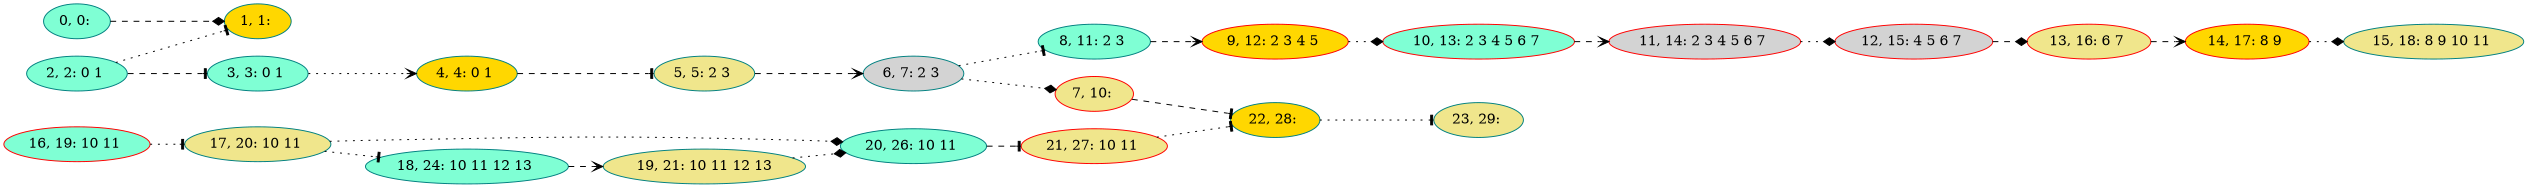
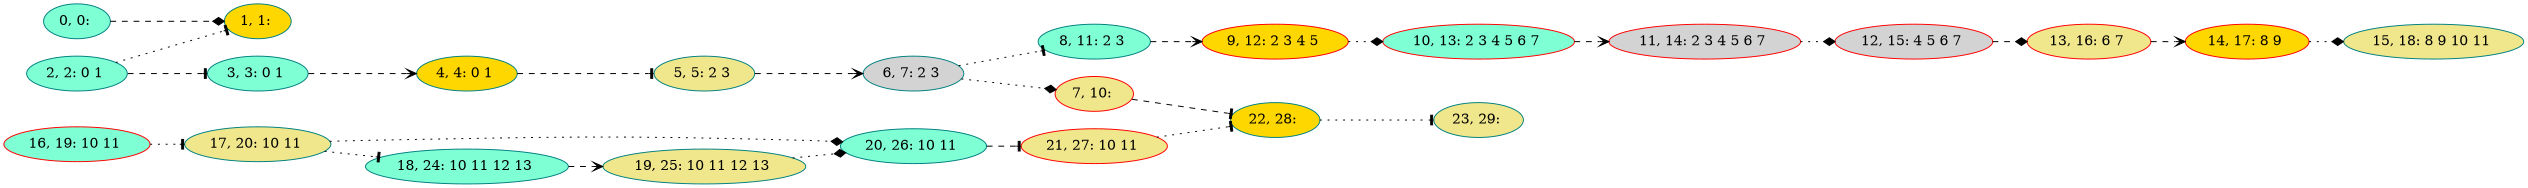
edge "3, 3: 0 1" -> "4, 4: 0 1": style dotted -> dashed
node "19, 21: 10 11 12 13": label "19, 21: 10 11 12 13" -> "19, 25: 10 11 12 13"
